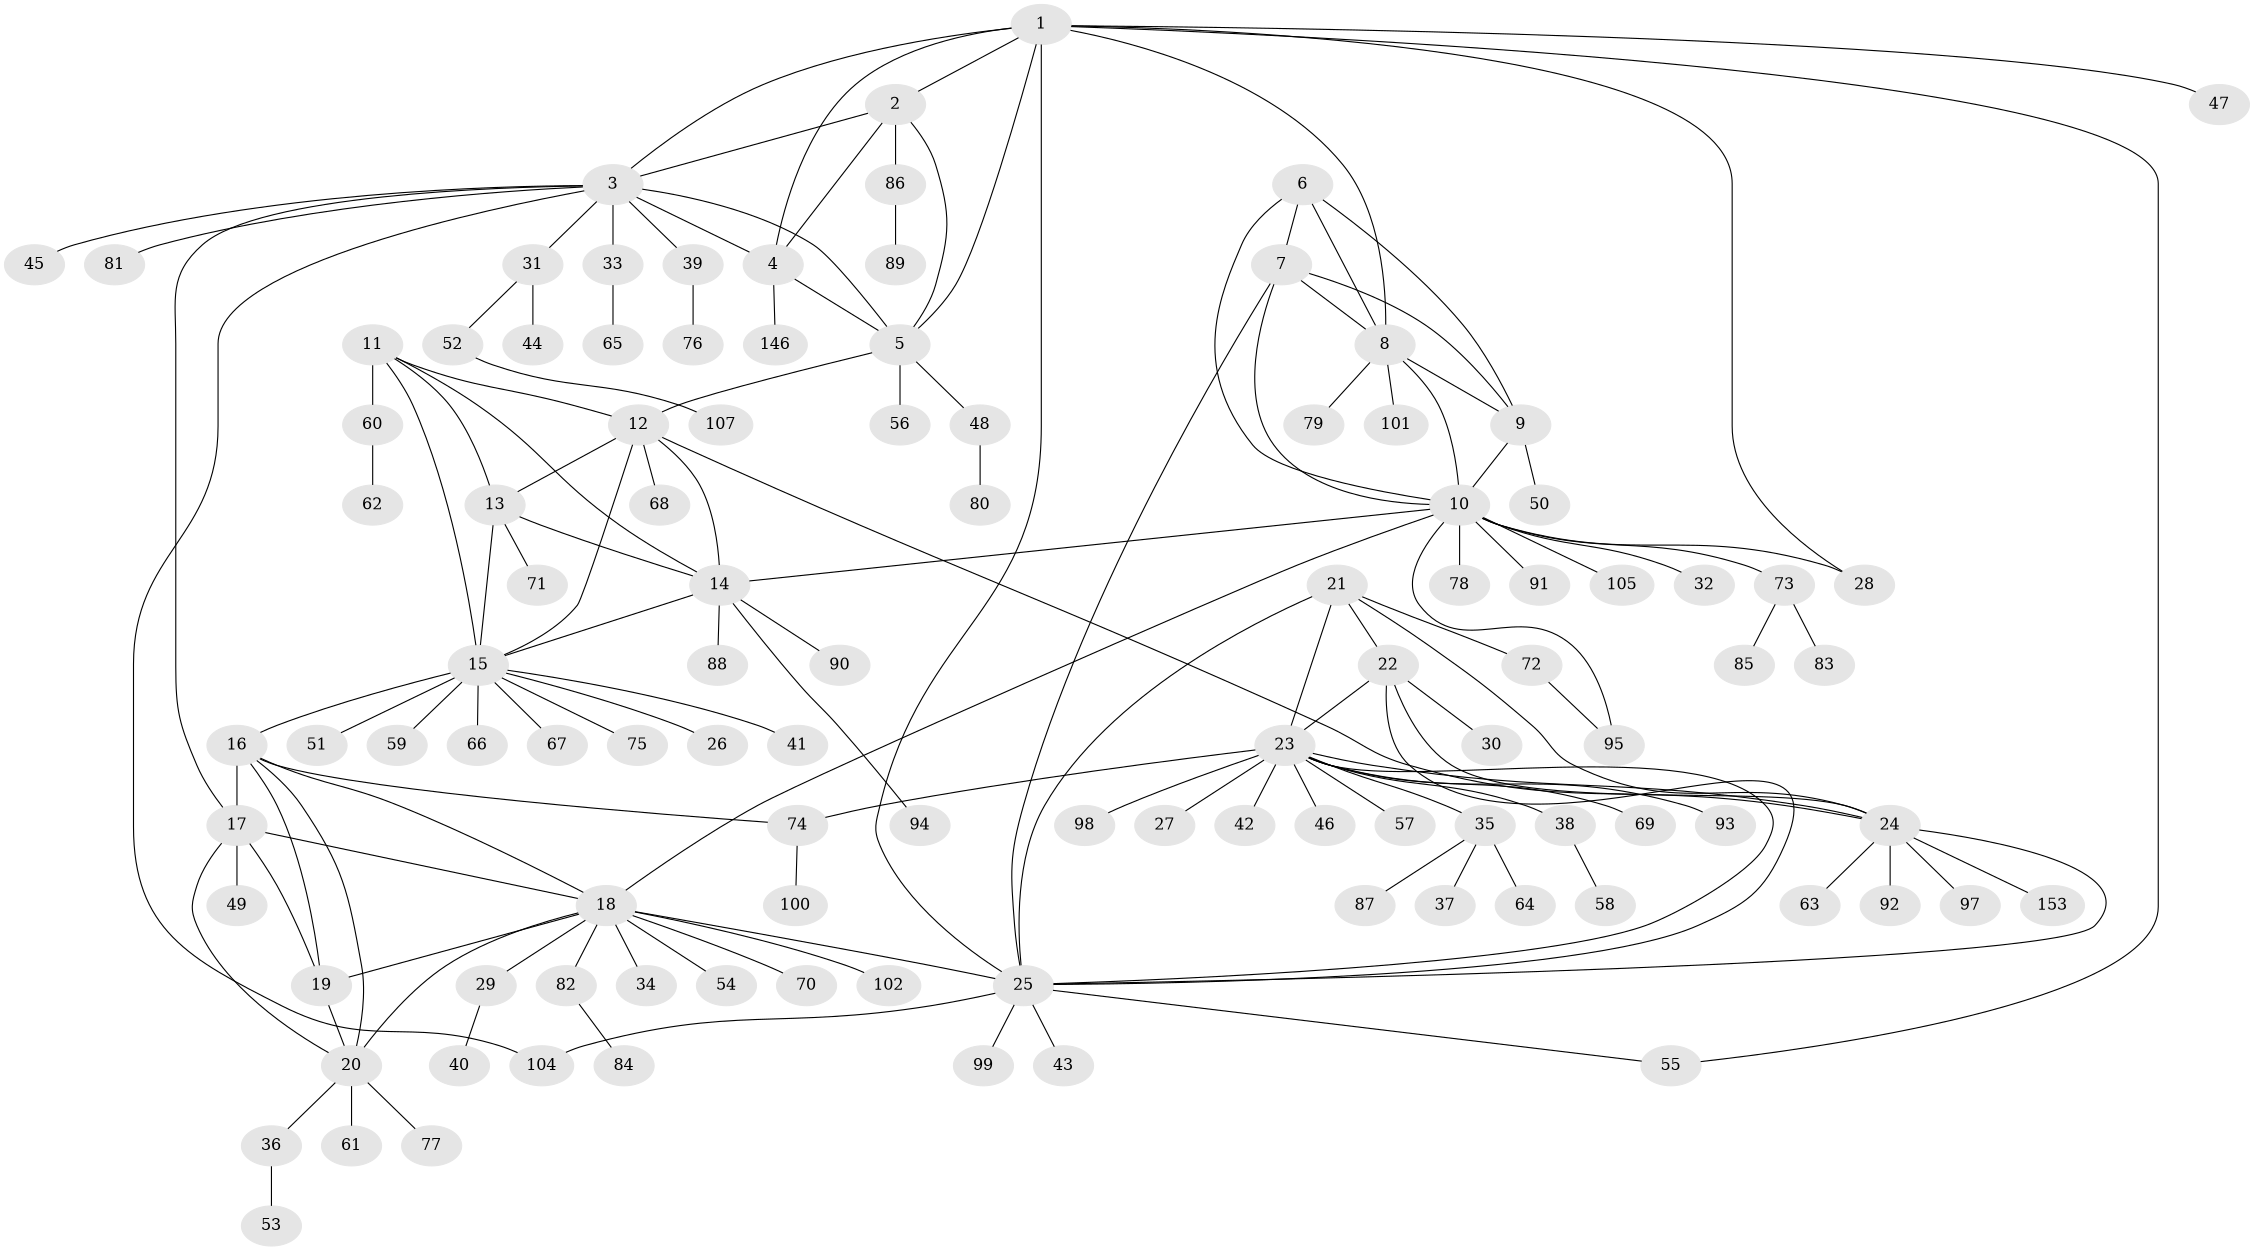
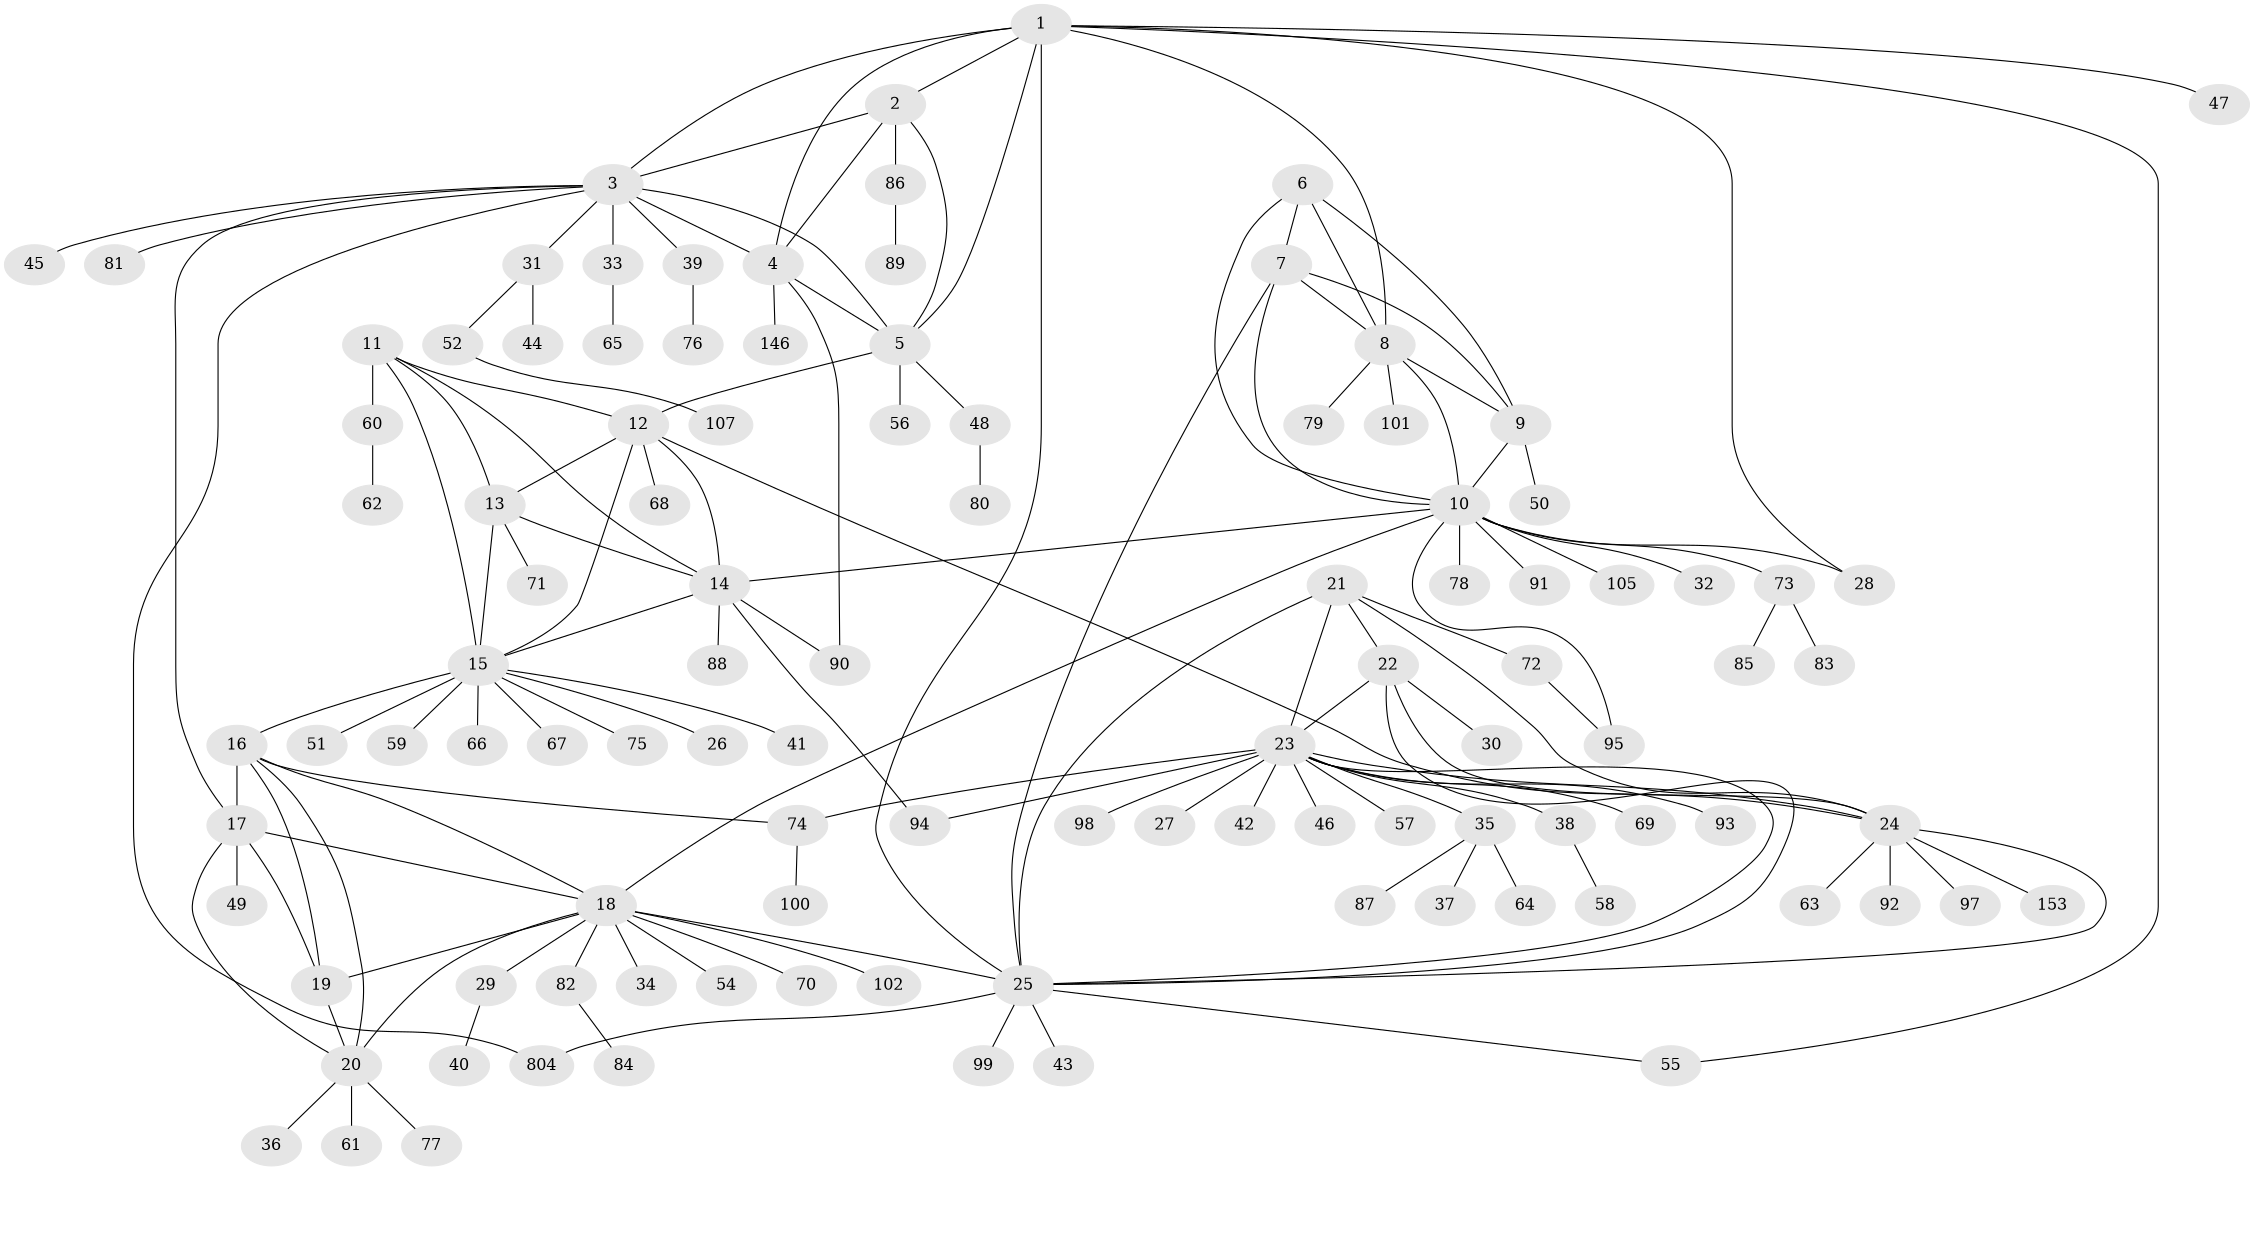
edge "4" -- "90": added
edge "23" -- "94": added
node "104": label "104" -> "804"
node "53": removed
